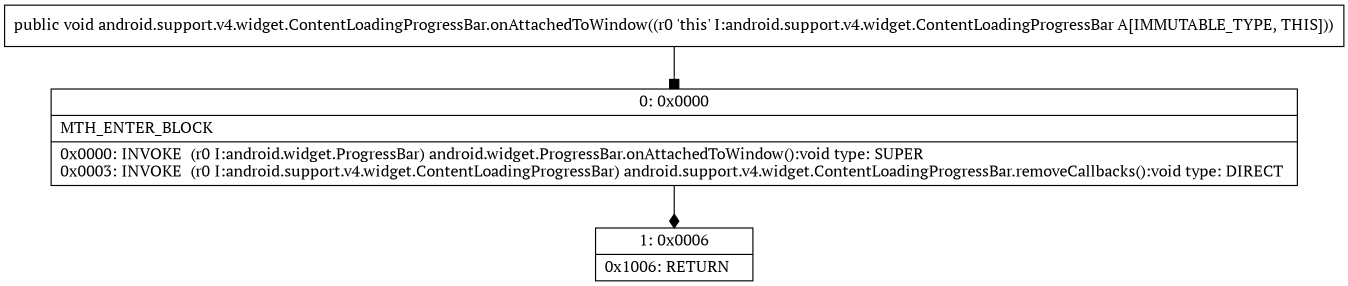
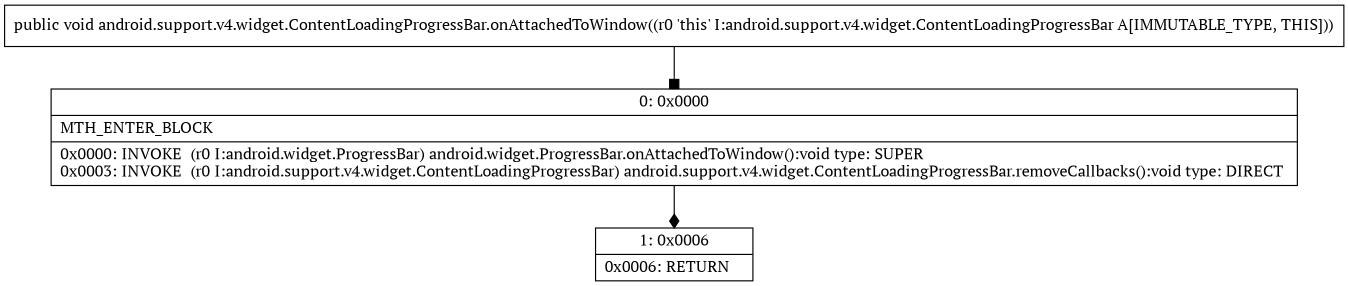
node "1: 0x0006": text "0x1006: RETURN" -> "0x0006: RETURN"
